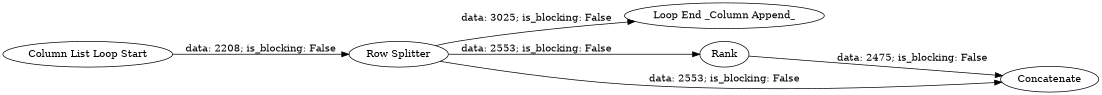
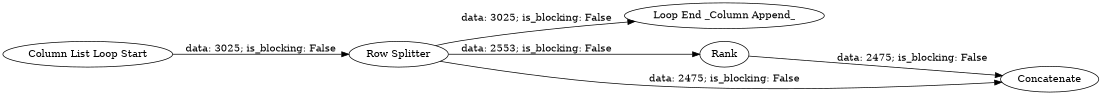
edge "Column List Loop Start" -> "Row Splitter": label "data: 2208; is_blocking: False" -> "data: 3025; is_blocking: False"
edge "Row Splitter" -> "Concatenate": label "data: 2553; is_blocking: False" -> "data: 2475; is_blocking: False"
